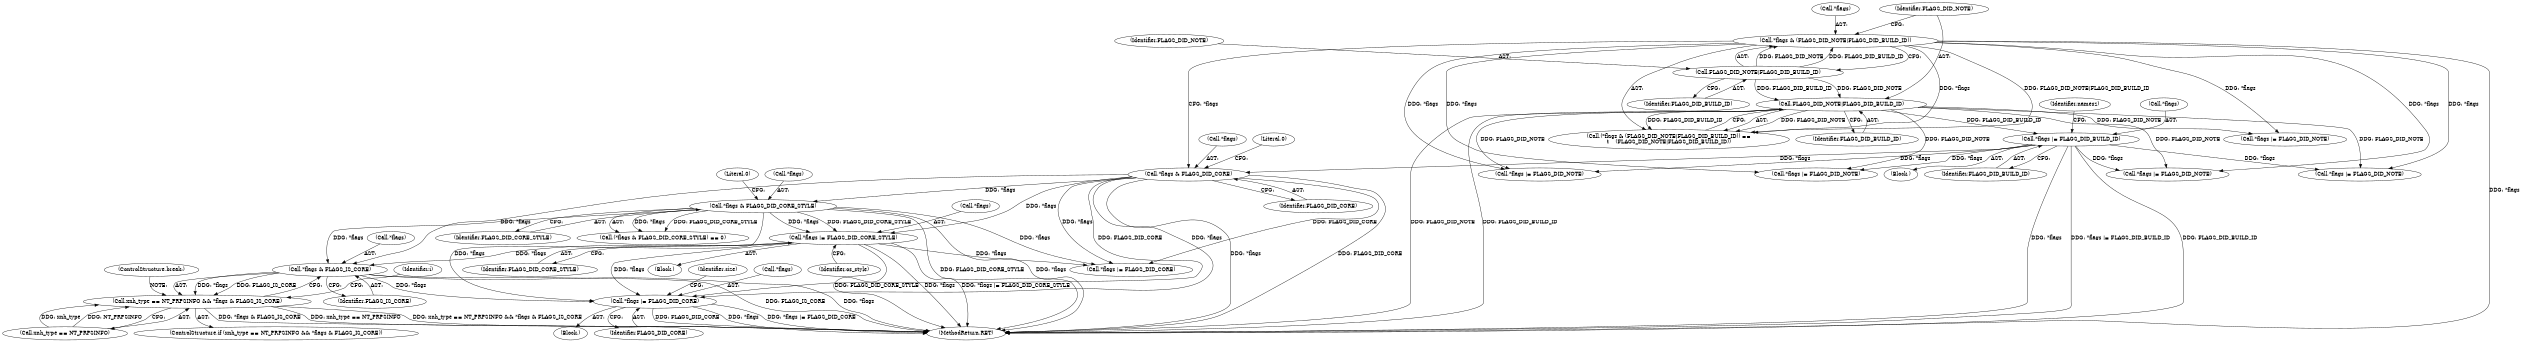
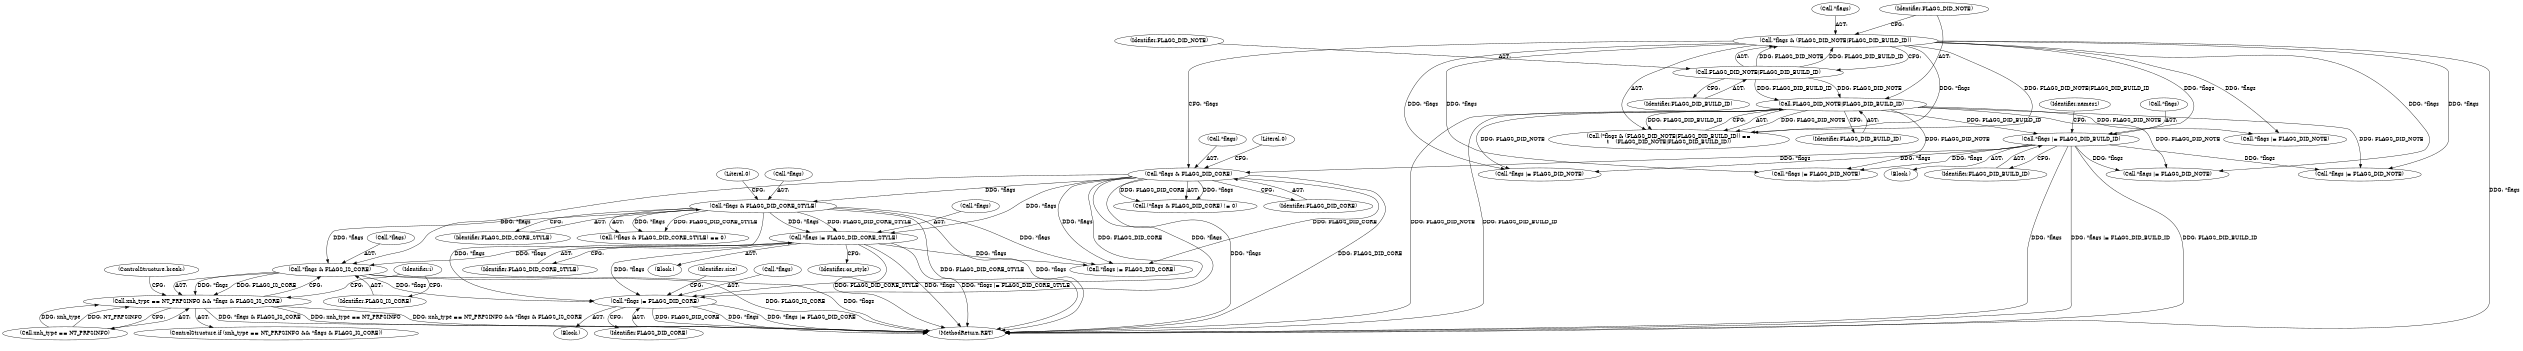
edge "(Call,*flags & (FLAGS_DID_NOTE|FLAGS_DID_BUILD_ID))" -> "(Call,*flags |= FLAGS_DID_BUILD_ID)": added, label "DDG: *flags"
node "(Call,(*flags & FLAGS_DID_CORE) != 0)": added
edge "(Identifier,os_style)" -> "(Call,*flags |= FLAGS_DID_CORE_STYLE)": reversed
edge "(ControlStructure,break;)" -> "(Call,xnh_type == NT_PRPSINFO && *flags & FLAGS_IS_CORE)": label "NOTE: " -> "CFG: "
edge "(Call,*flags & FLAGS_IS_CORE)" -> "(Identifier,FLAGS_IS_CORE)": now "(Identifier,i)" -> "(Identifier,FLAGS_IS_CORE)"
